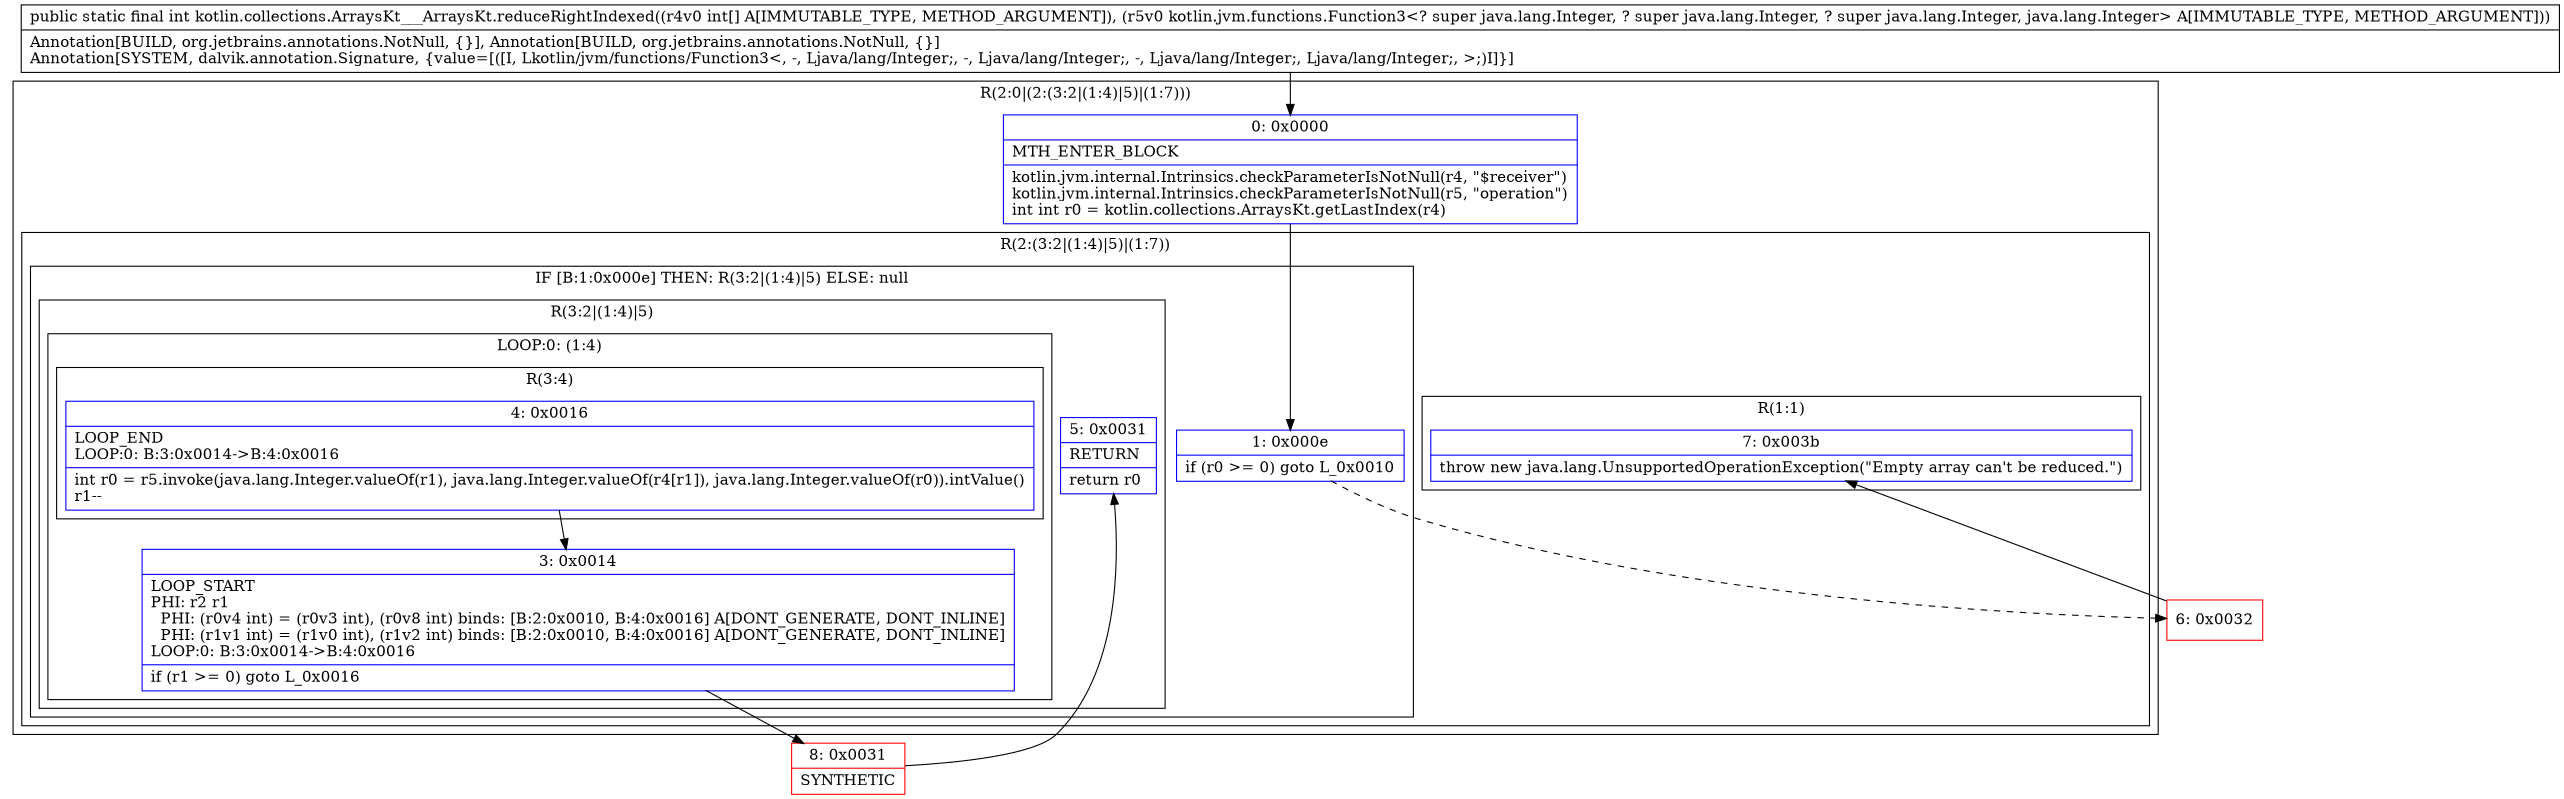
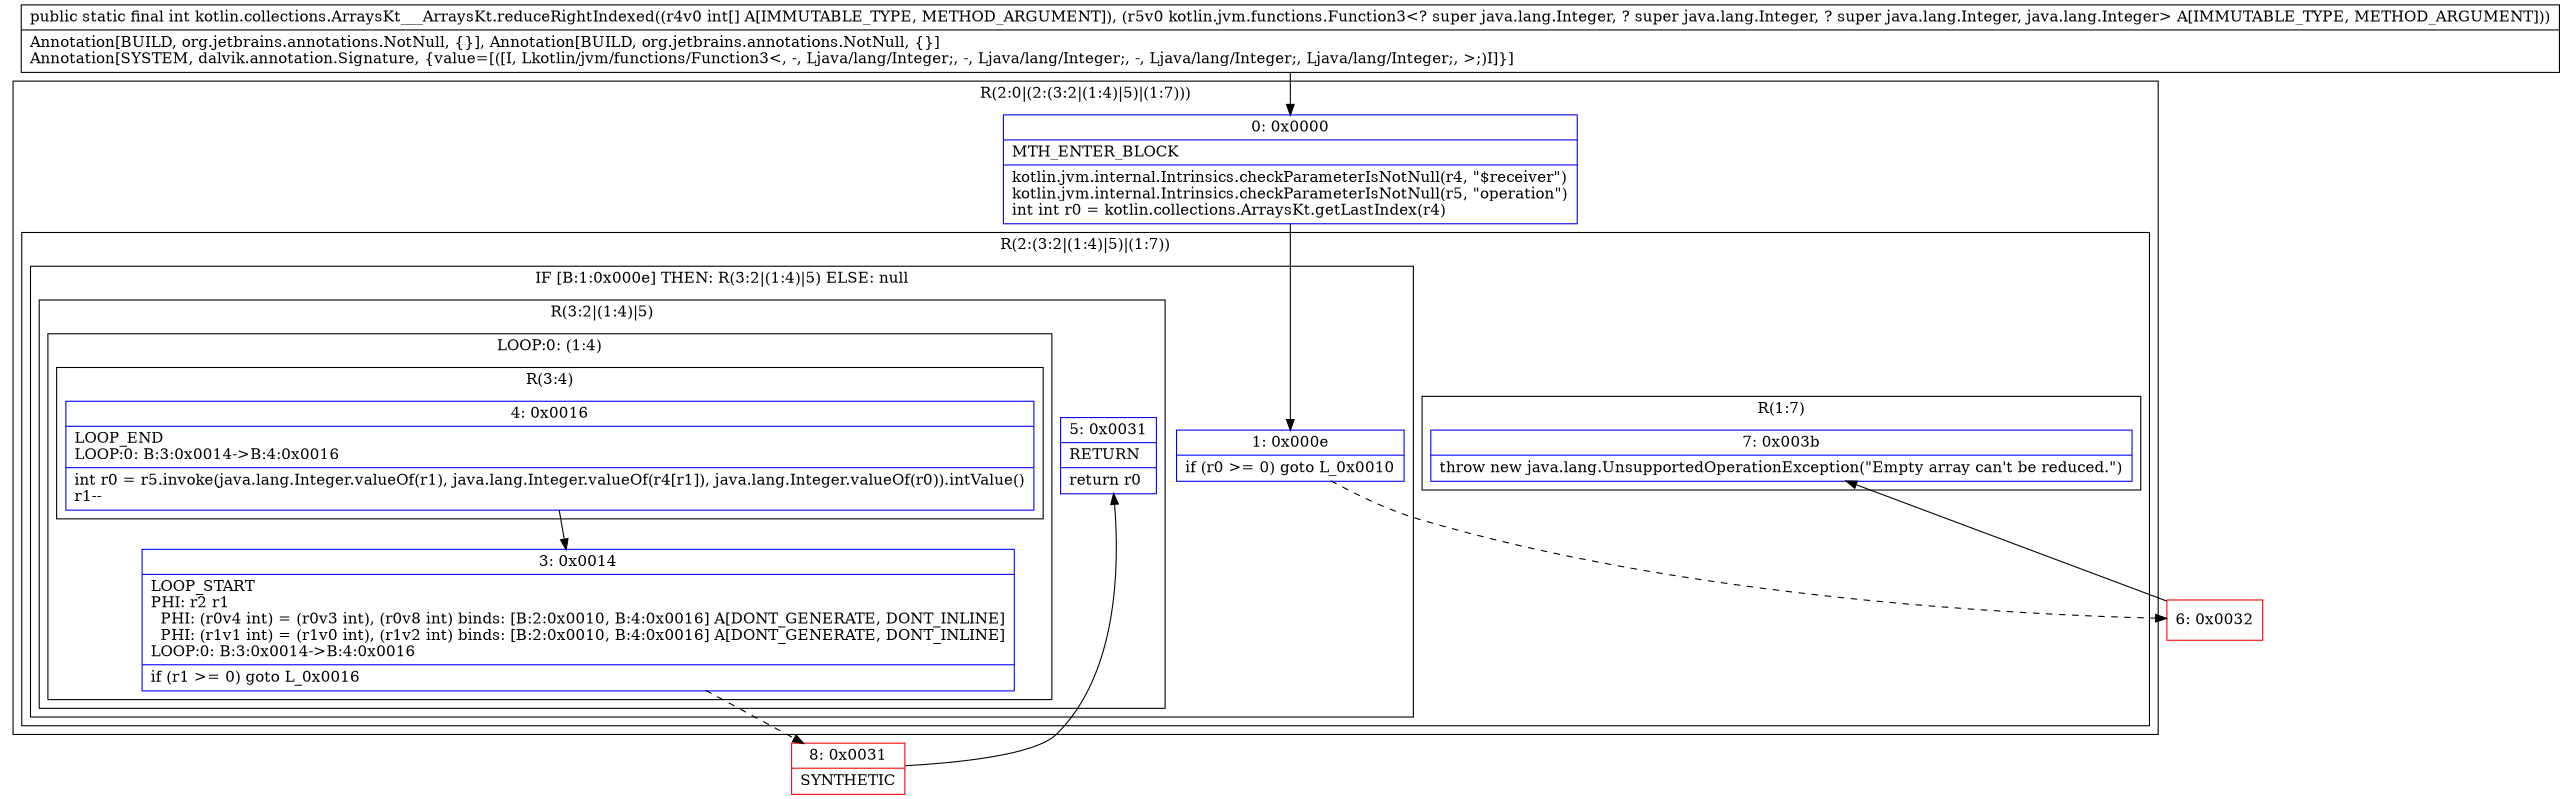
cluster "R(1:1)": label "R(1:1)" -> "R(1:7)"
edge "3: 0x0014" -> "8: 0x0031": style solid -> dashed
